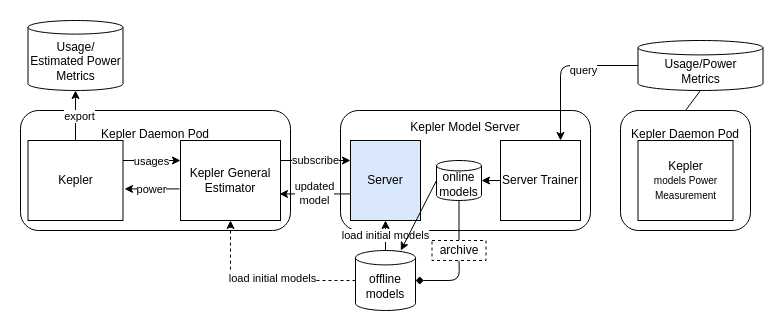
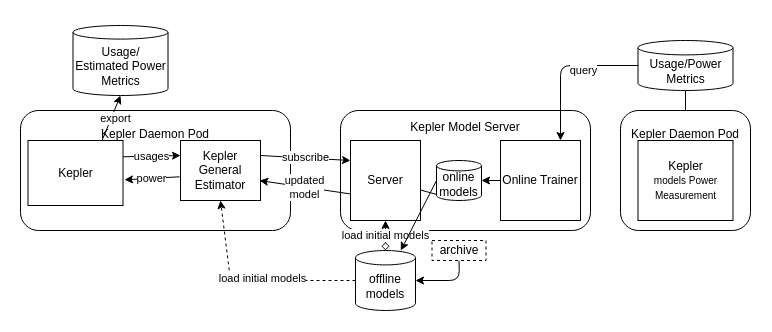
node "Usage/ Estimated Power Metrics": moved (76, 56) -> (121, 61)
node "Usage/Power Metrics": size 125x50 -> 95x50
node "Kepler": size 95x80 -> 95x65
node "Kepler General Estimator": size 100x80 -> 80x60
node "Server": fillcolor #dae8fc -> #ffffff
node "Server Trainer": label "Server Trainer" -> "Online Trainer"
edge "online models" -- "archive": now "online models" -- "Server"
edge "offline models" -> "Server": arrowhead none -> diamond
edge "archive" -> "offline models": arrowhead diamond -> classic
